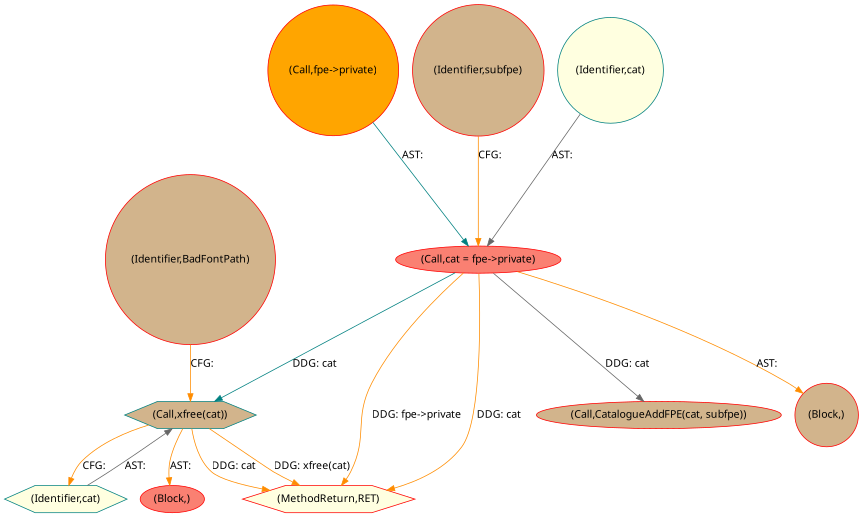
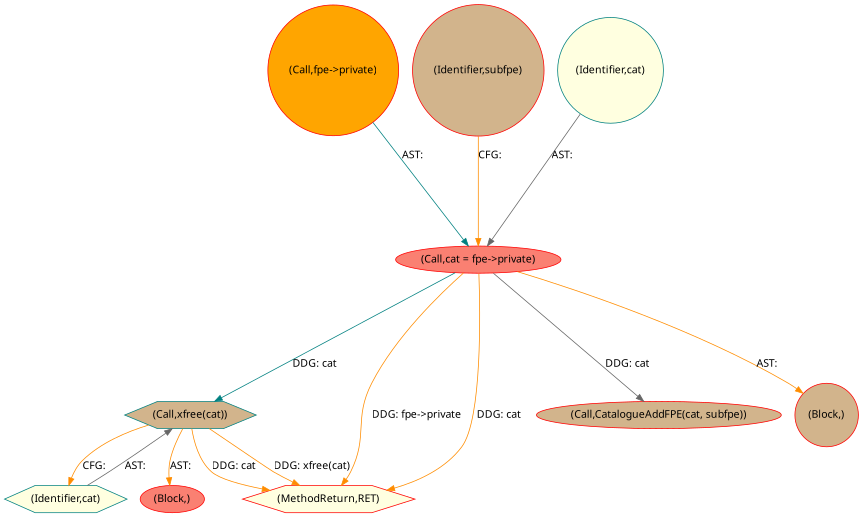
node "(Identifier,BadFontPath)": removed
